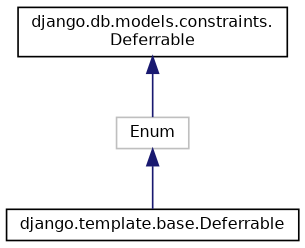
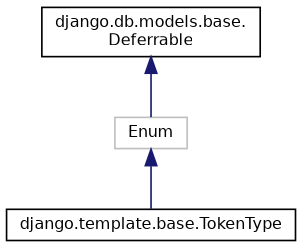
node "django.db.models.constraints. Deferrable": label "django.db.models.constraints. Deferrable" -> "django.db.models.base. Deferrable"
node "django.template.base.Deferrable": label "django.template.base.Deferrable" -> "django.template.base.TokenType"
